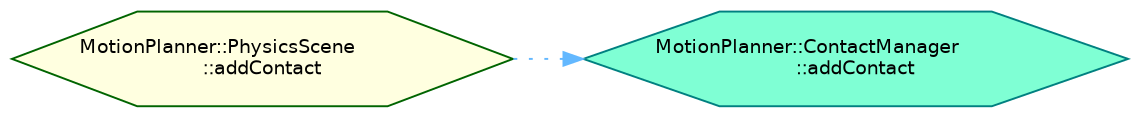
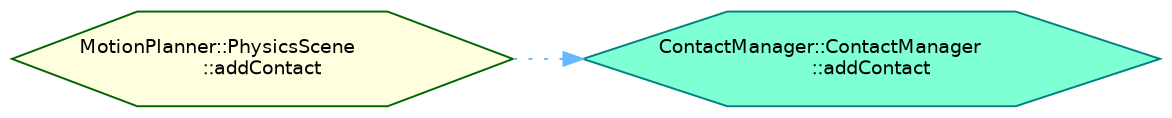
node "MotionPlanner::ContactManager ::addContact": label "MotionPlanner::ContactManager ::addContact" -> "ContactManager::ContactManager ::addContact"
